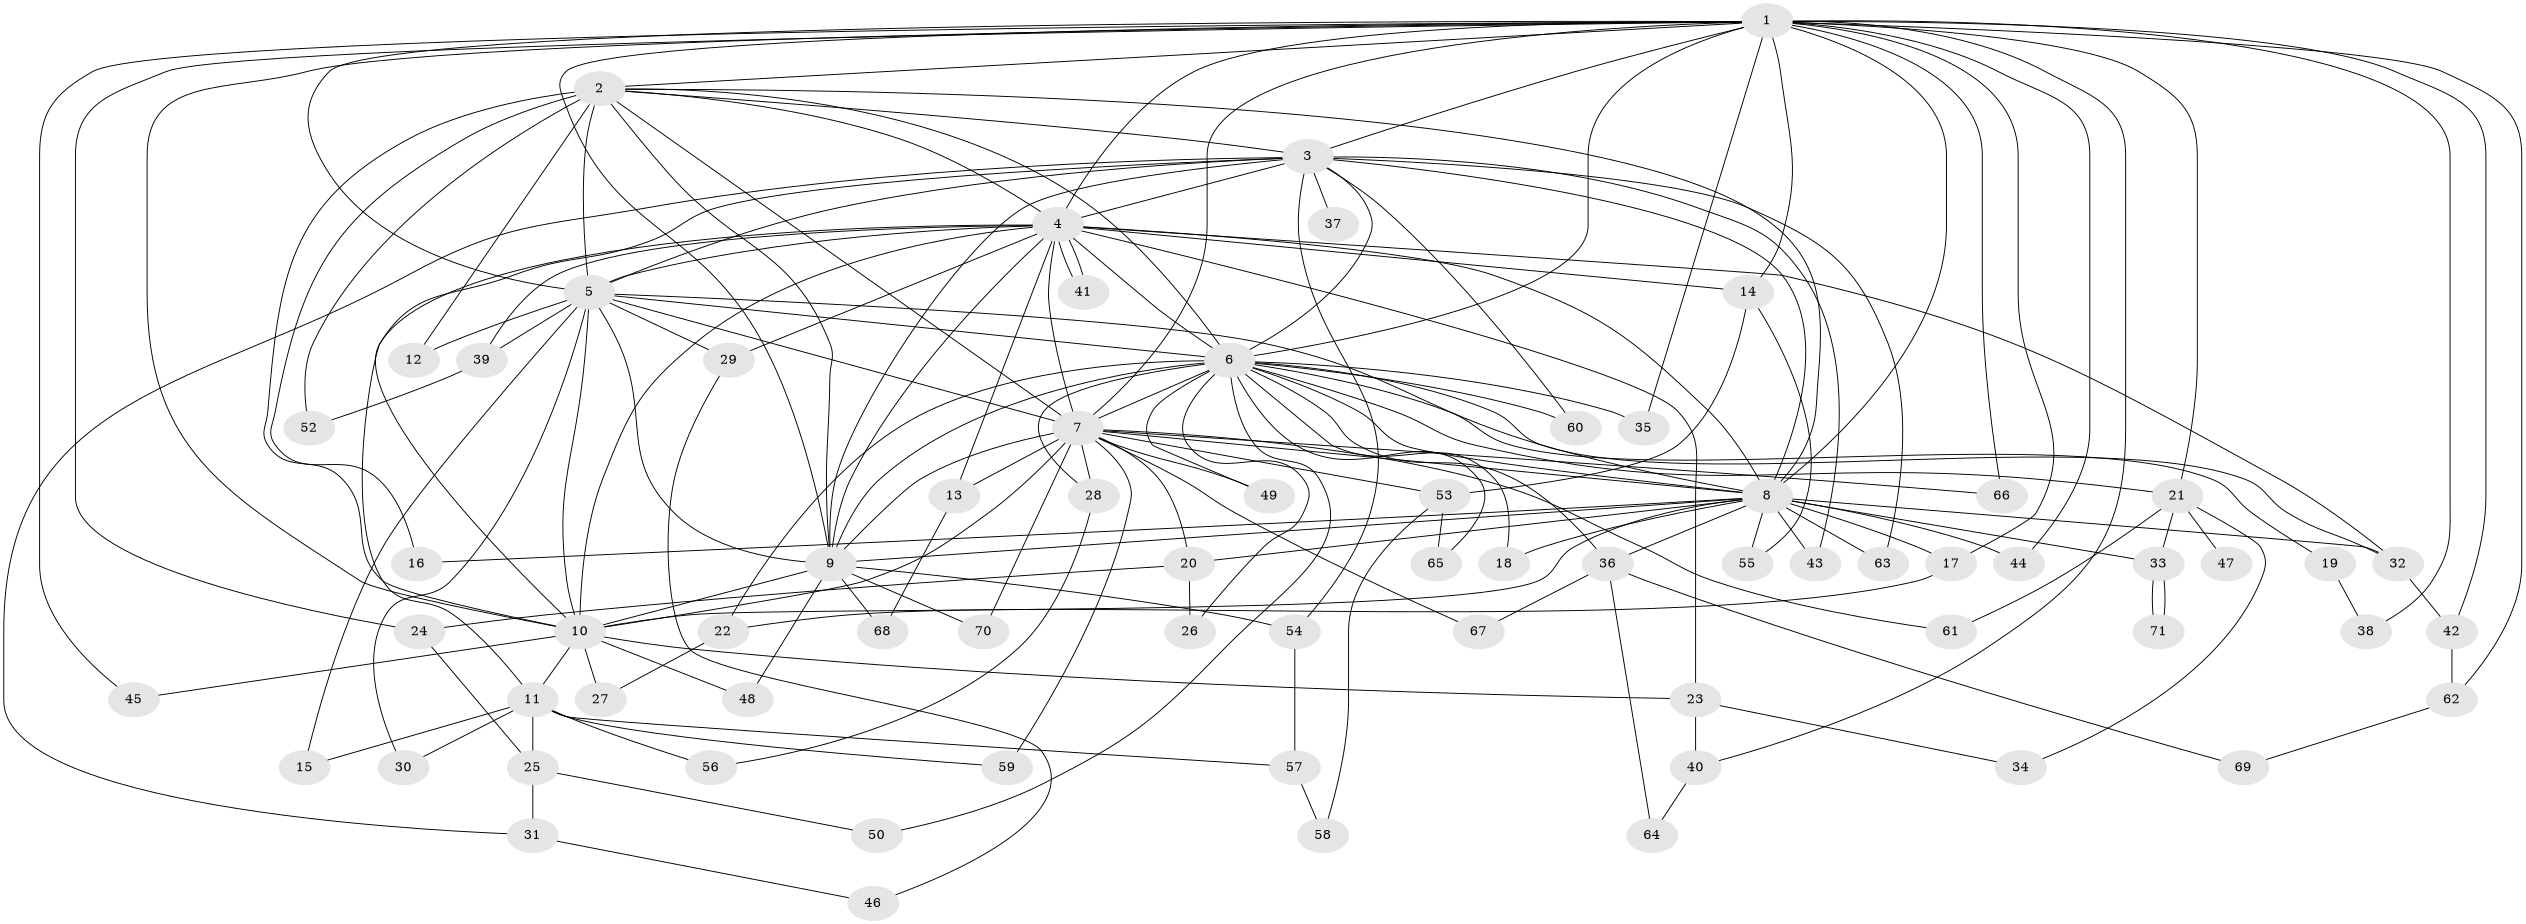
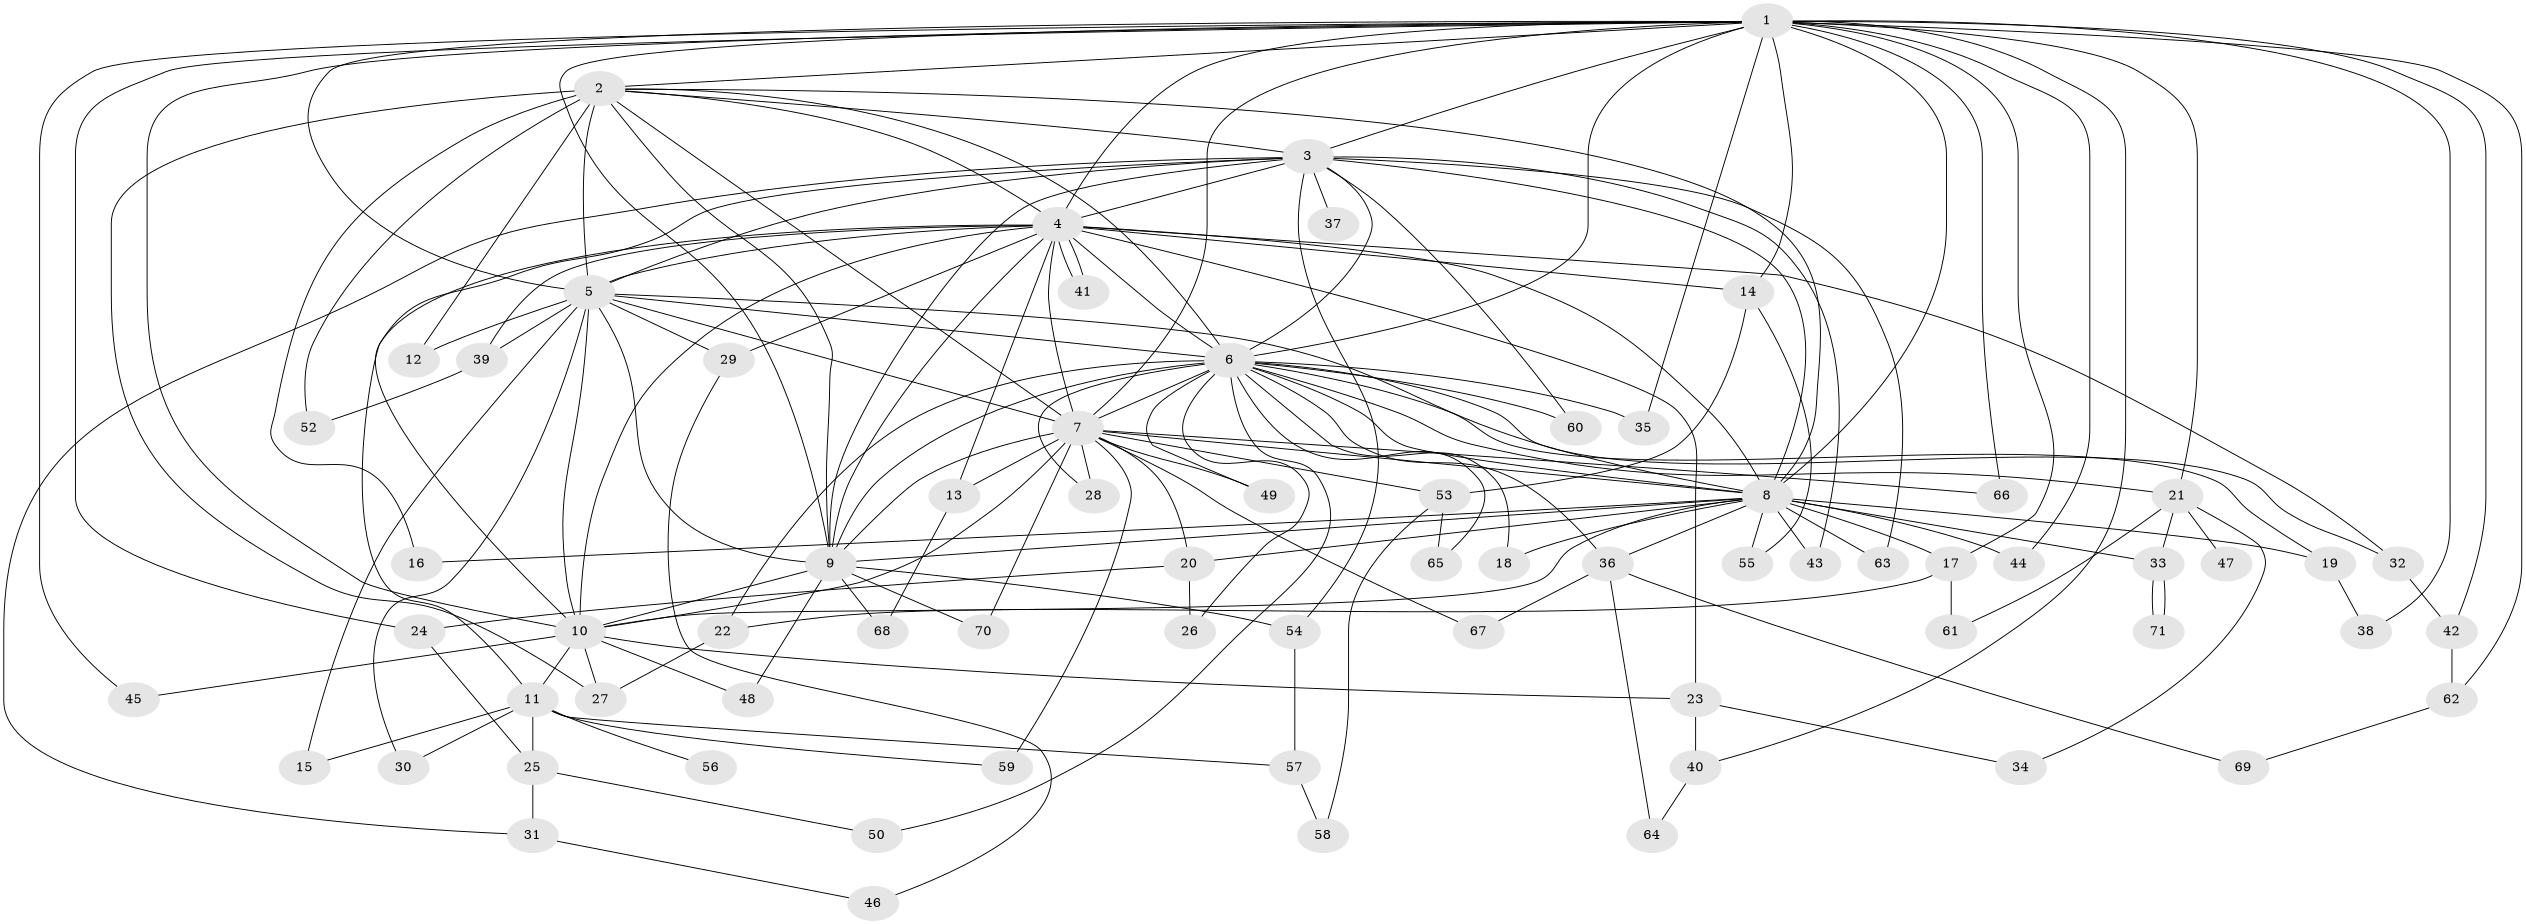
edge "2" -- "10": now "2" -- "27"
edge "7" -- "61": now "17" -- "61"
edge "8" -- "32": now "8" -- "19"
edge "28" -- "56": removed
